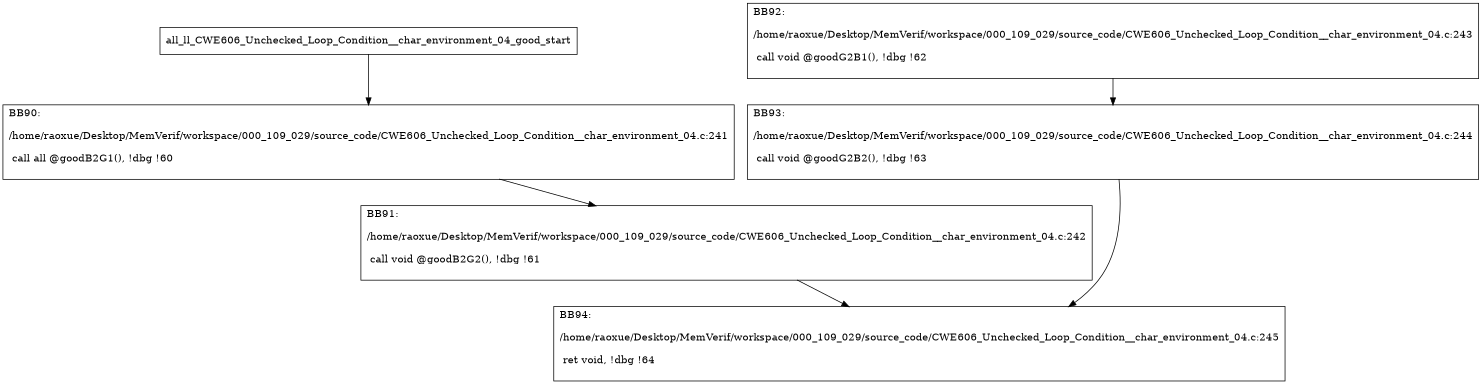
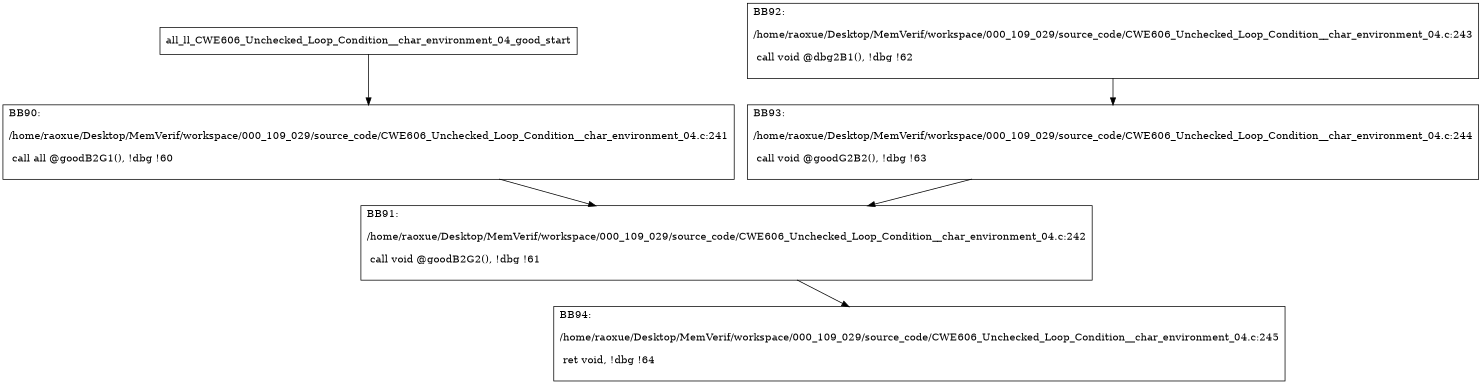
node "BB92:": text "call void @goodG2B1(), !dbg !62" -> "call void @dbg2B1(), !dbg !62"
edge "BB93:" -> "BB94:": now "BB93:" -> "BB91:"
